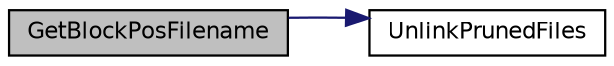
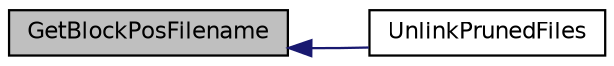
edge "GetBlockPosFilename" -> "UnlinkPrunedFiles": reversed
